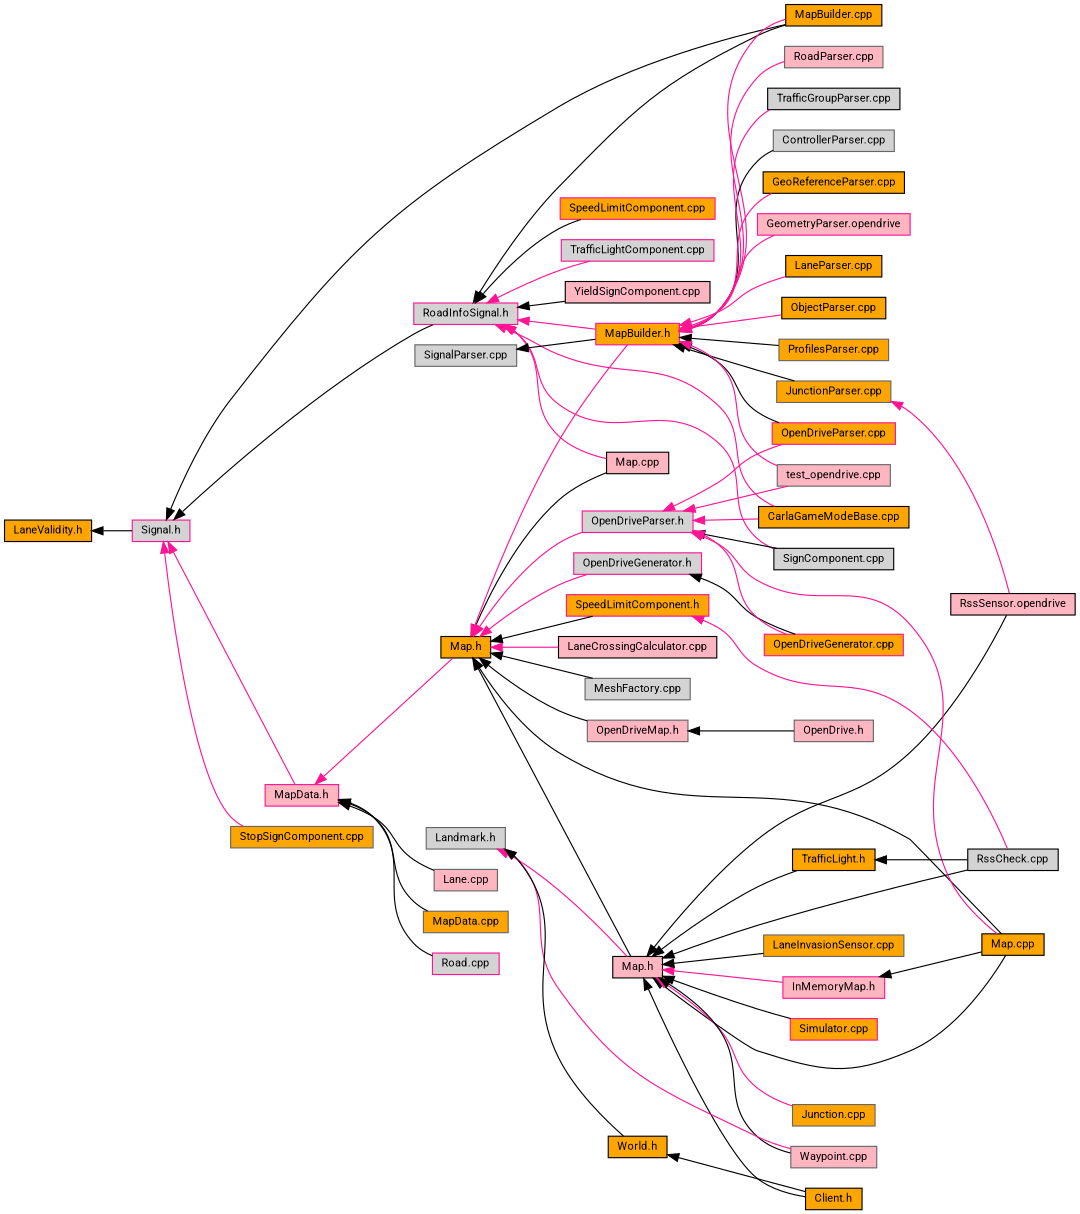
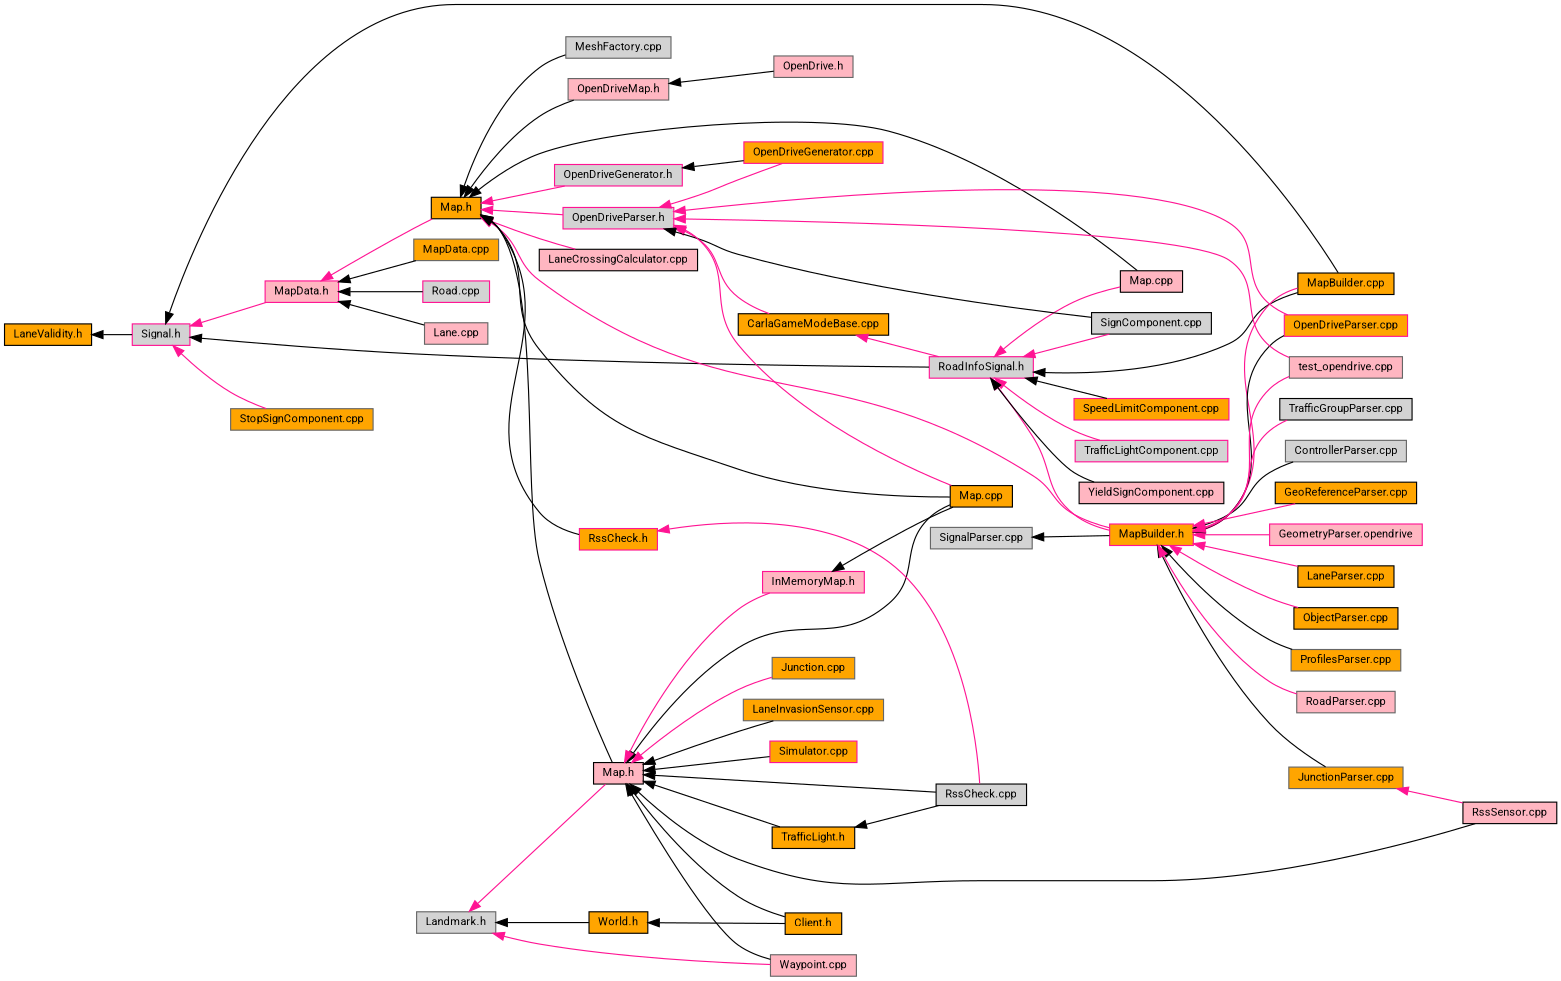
edge "CarlaGameModeBase.cpp" -> "RoadInfoSignal.h": reversed
node "RssSensor.opendrive": label "RssSensor.opendrive" -> "RssSensor.cpp"
node "SpeedLimitComponent.h": label "SpeedLimitComponent.h" -> "RssCheck.h"
